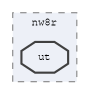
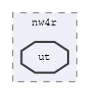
cluster "nw8r": label "nw8r" -> "nw4r"
